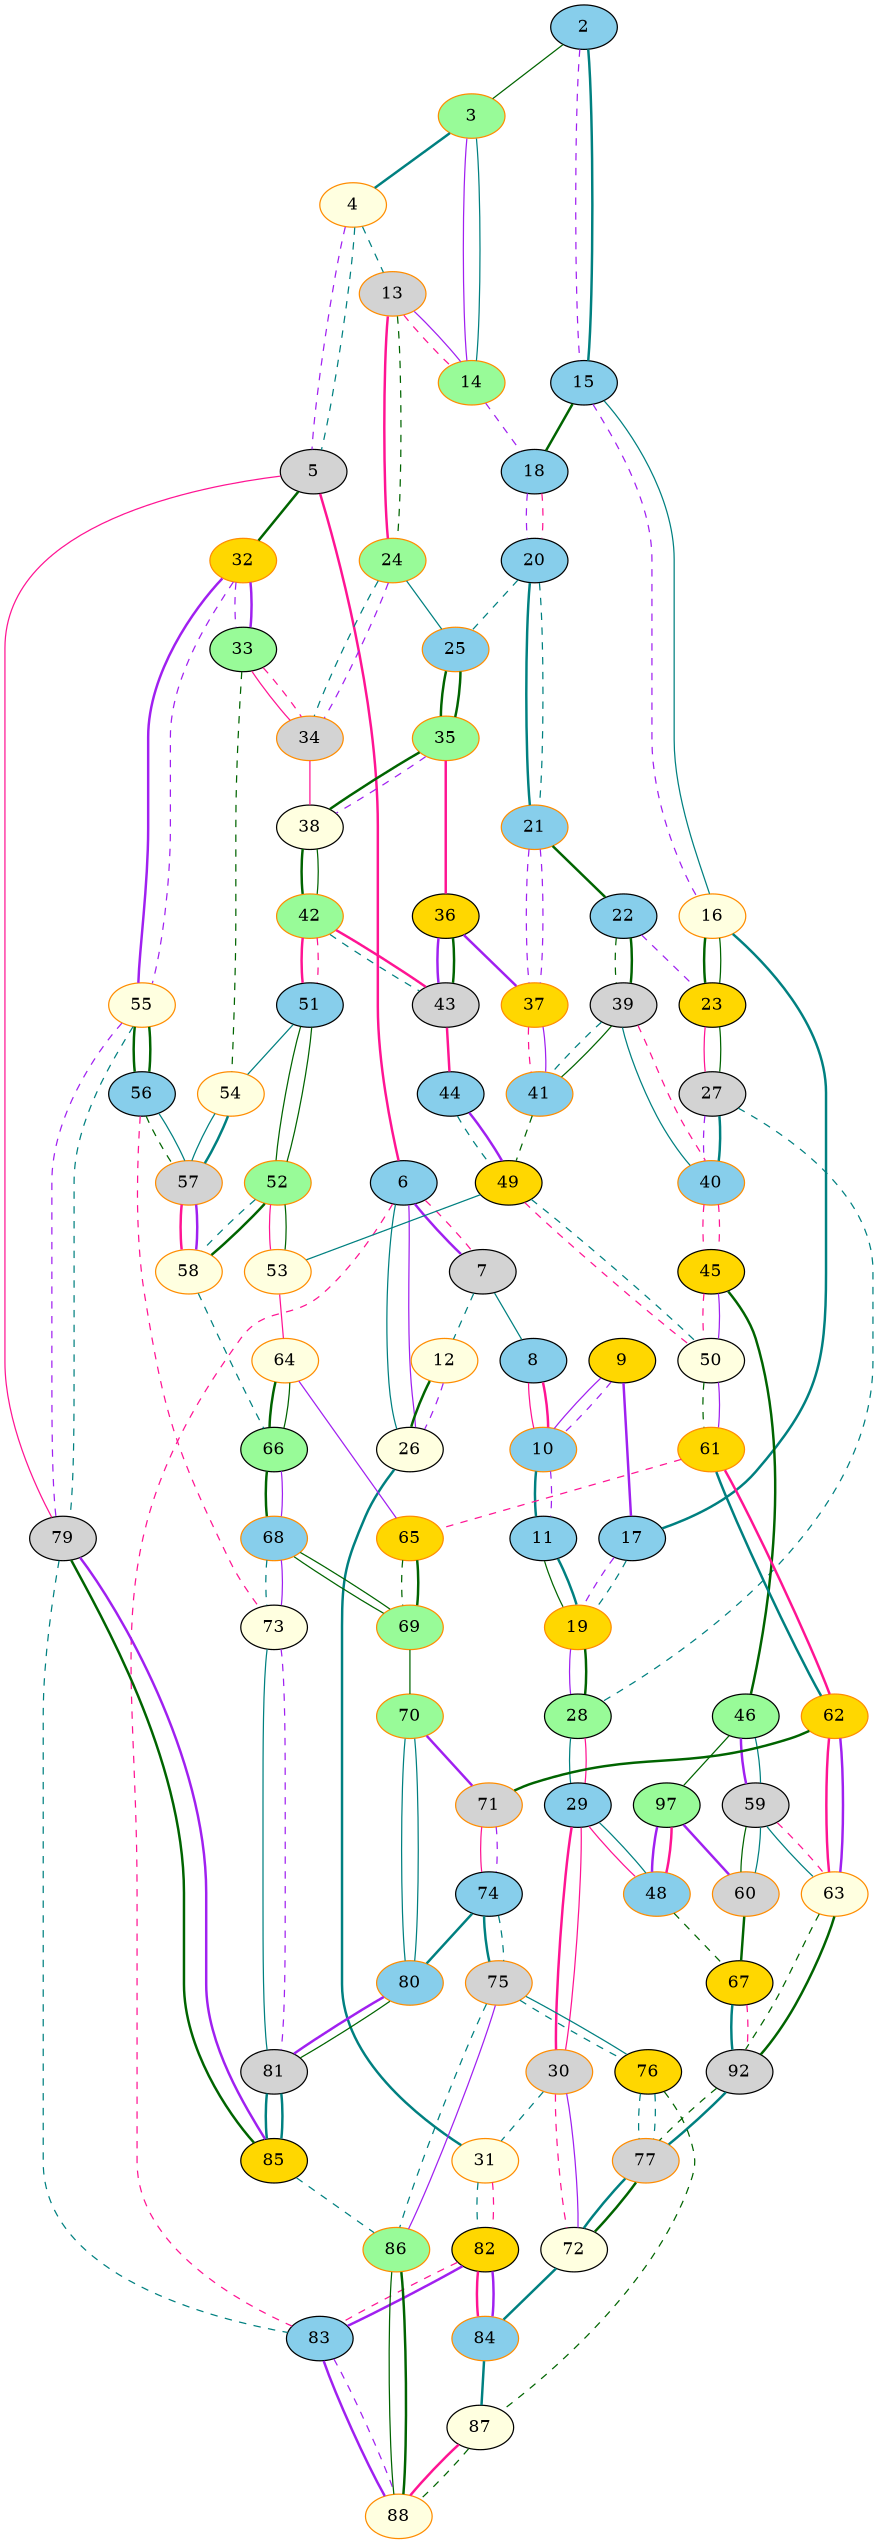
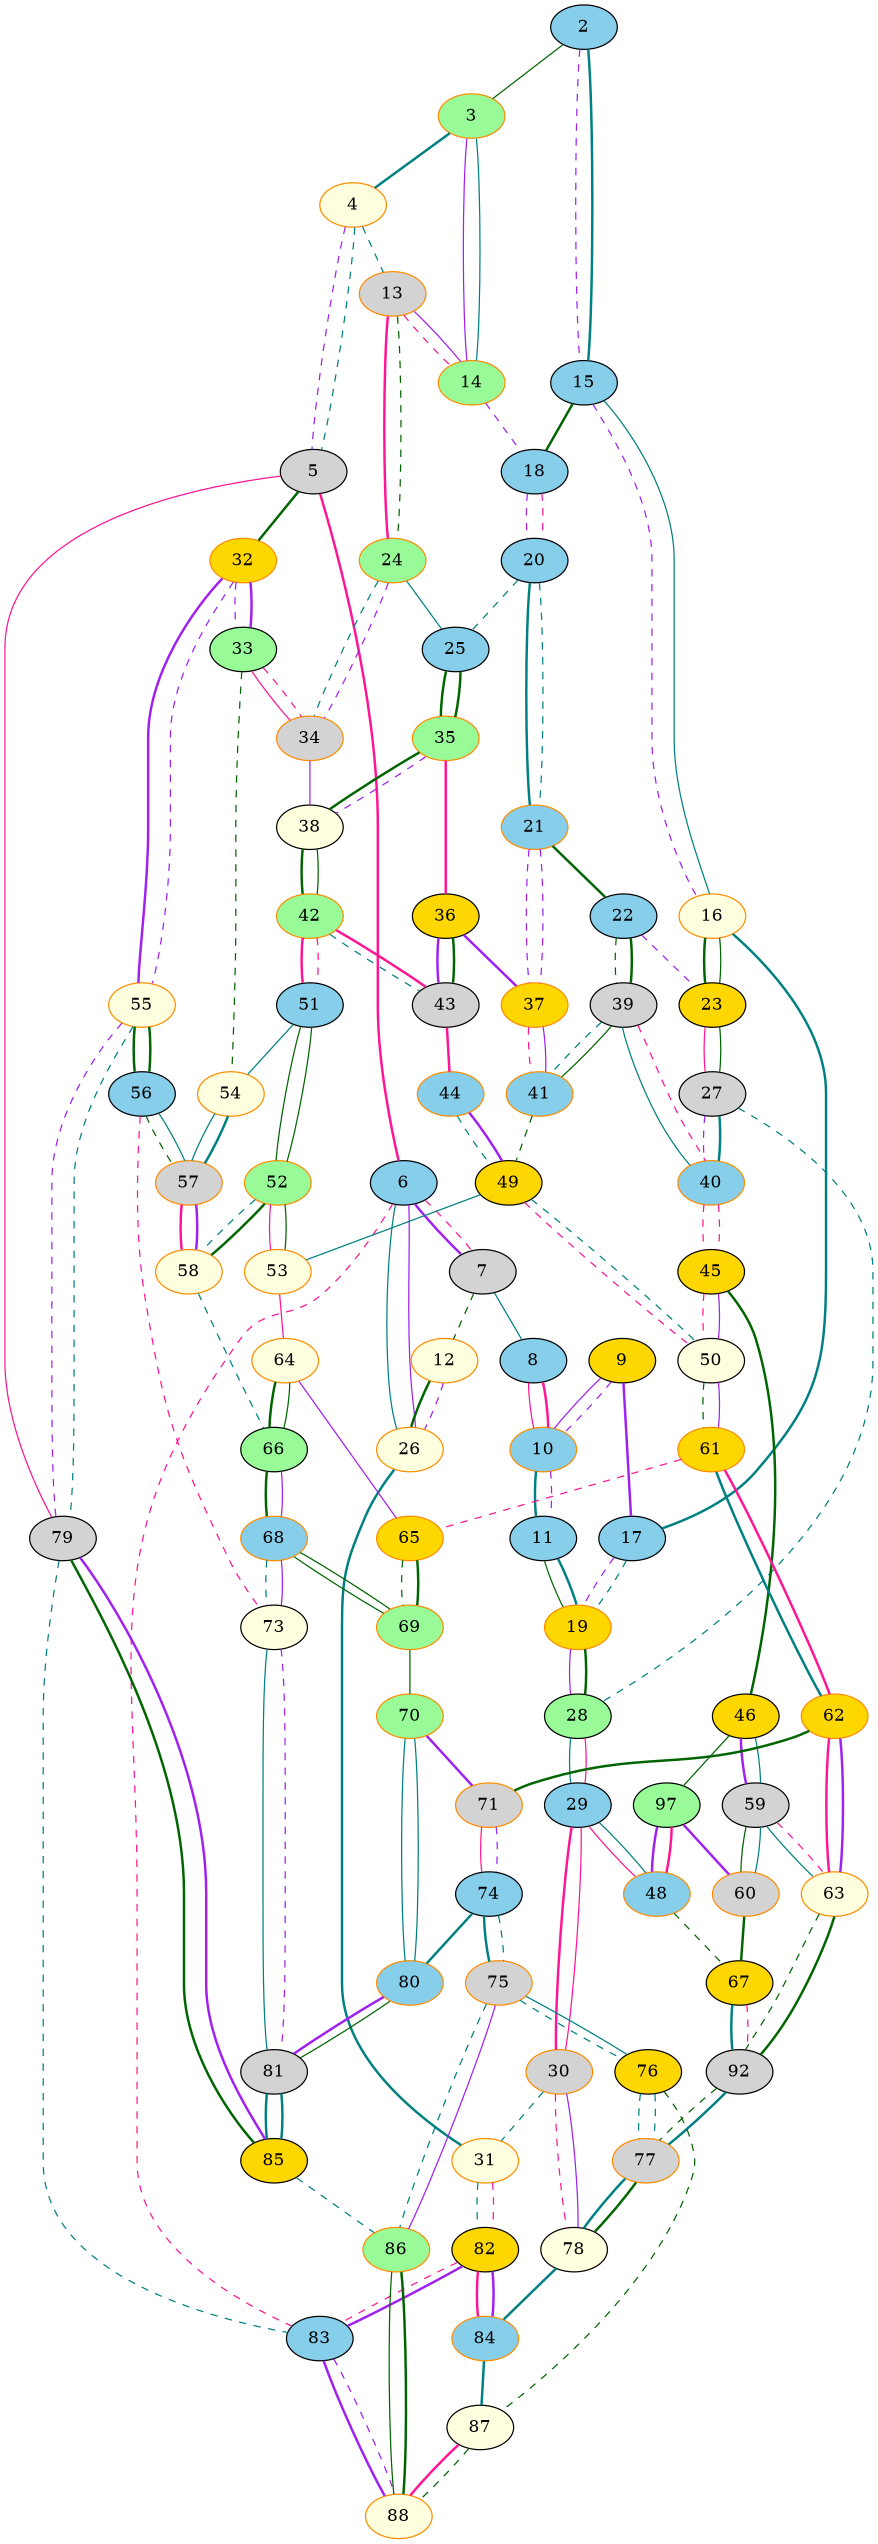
node "25": color darkorange -> black
edge "34" -- "38": color deeppink -> purple
node "44": color black -> darkorange
edge "7" -- "12": color teal -> darkgreen
node "26": color black -> darkorange
node "46": fillcolor palegreen -> gold
node "72": label "72" -> "78"
